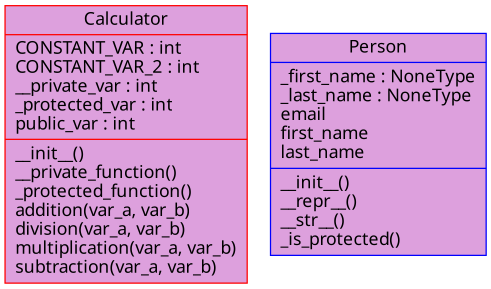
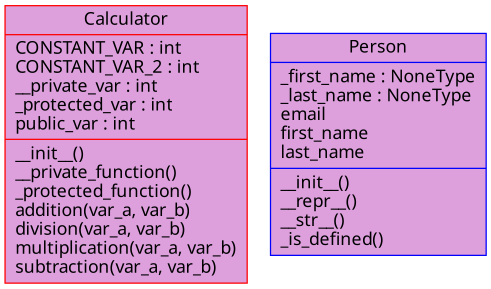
node "Person": text "_is_protected()" -> "_is_defined()"
